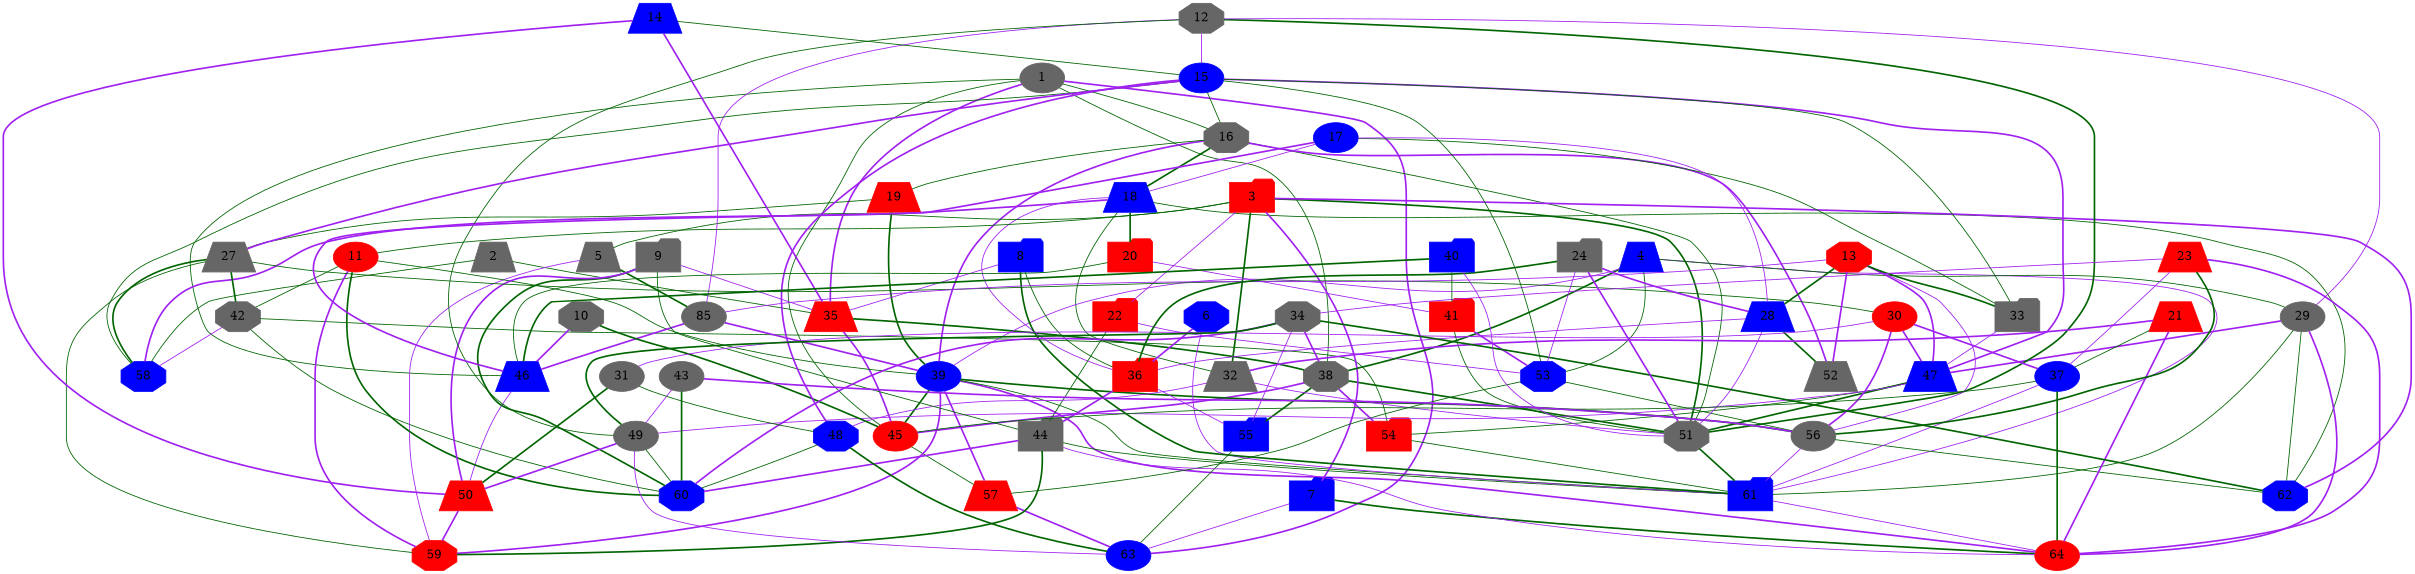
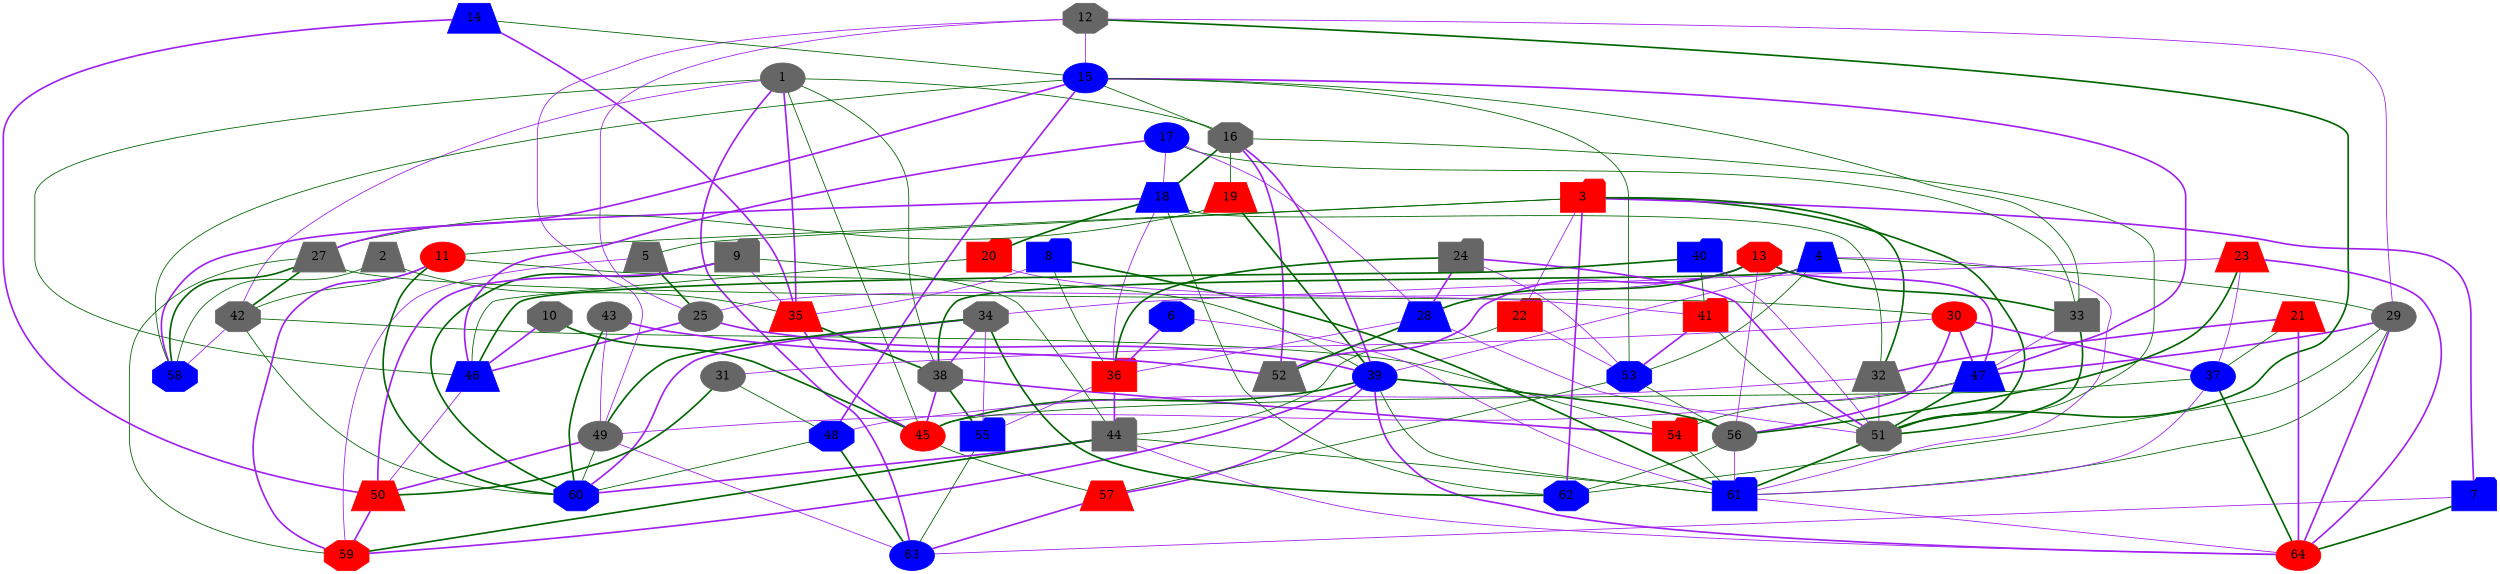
edge "12" -- "49": color darkgreen -> purple
edge "1" -- "42": added
node "85": label "85" -> "25"
edge "43" -- "56": now "43" -- "52"
edge "38" -- "51": now "33" -- "51"
